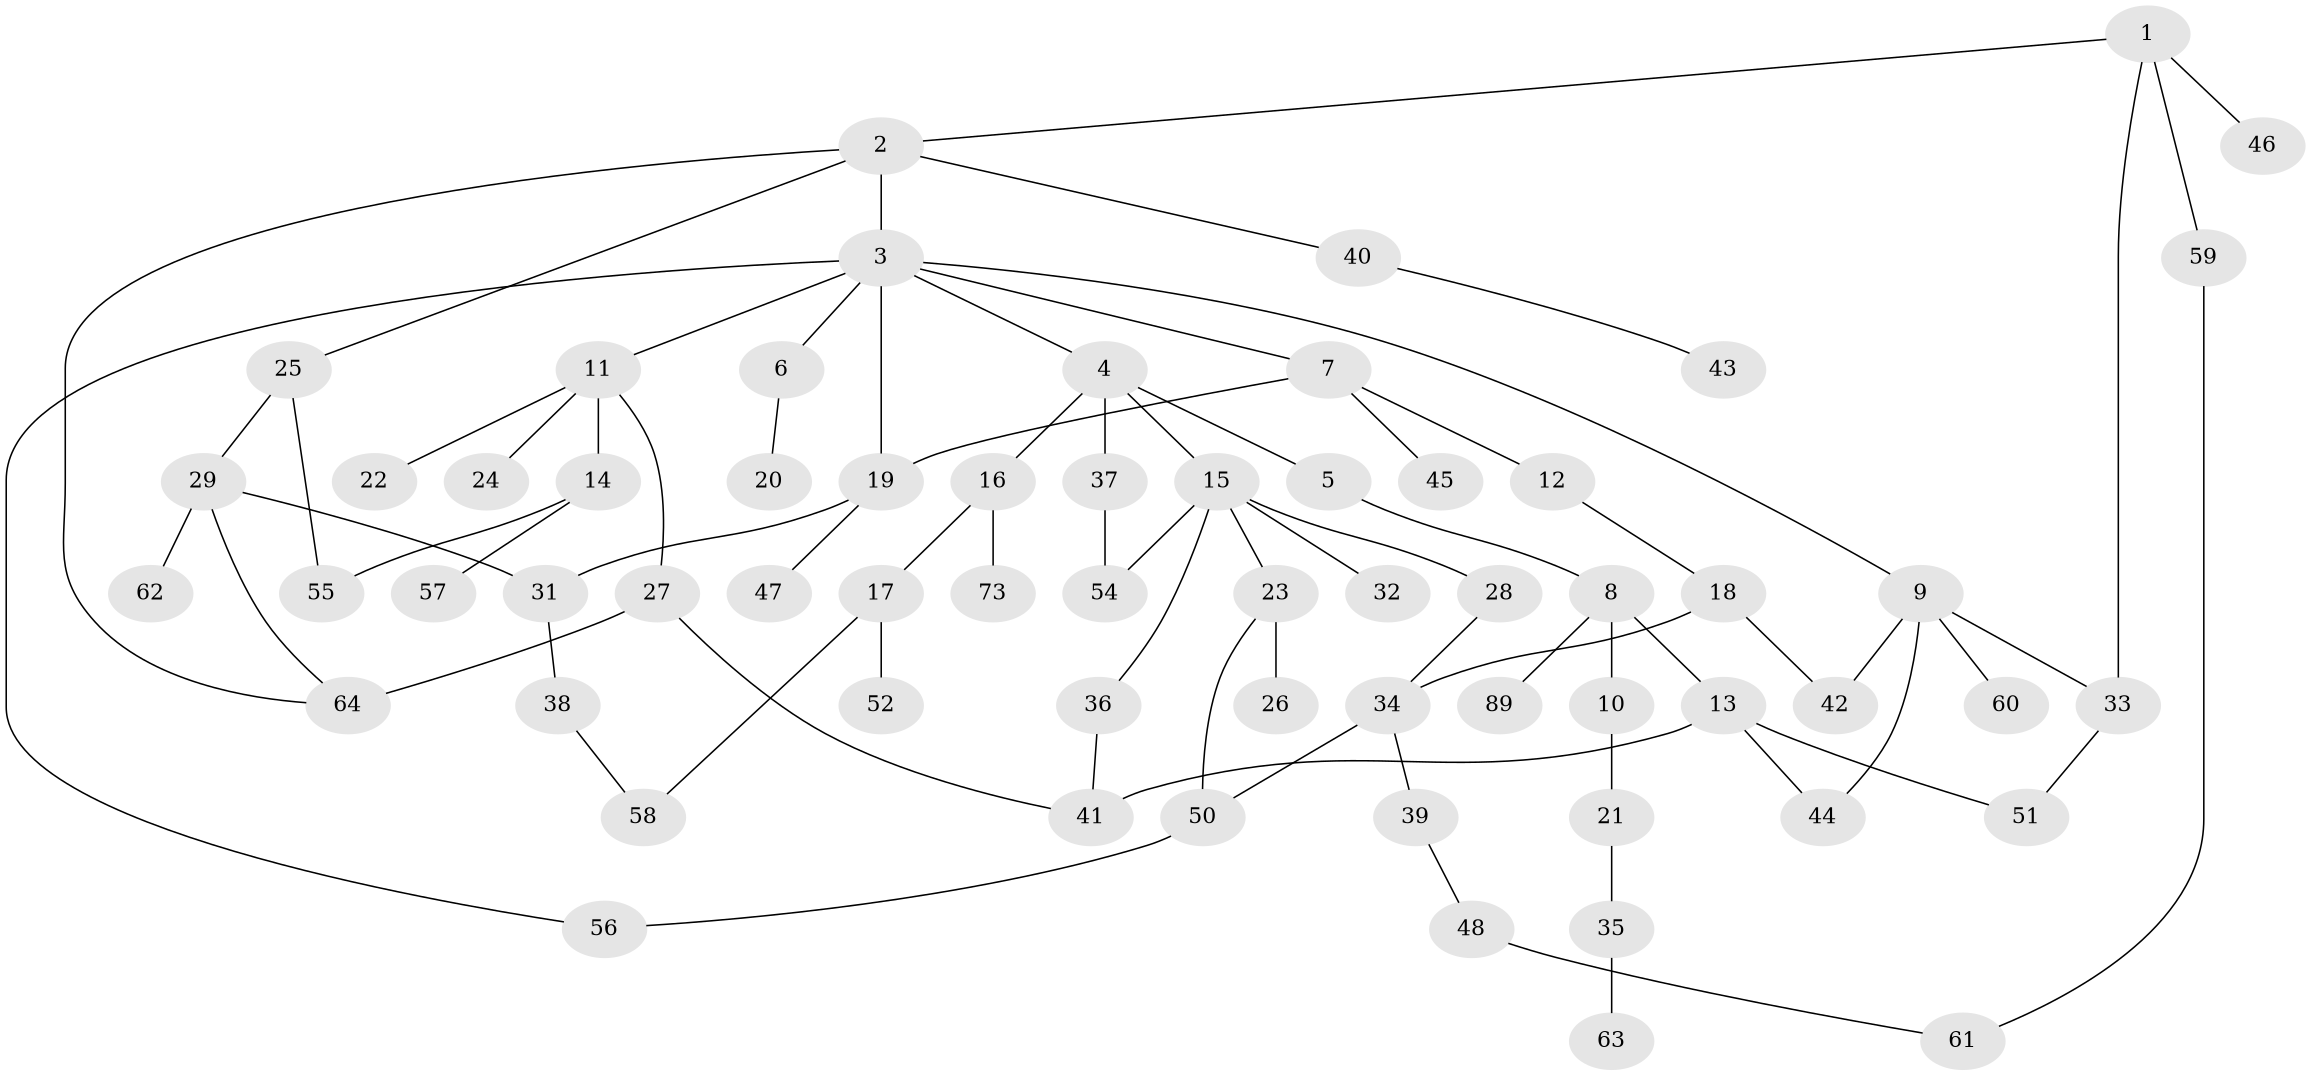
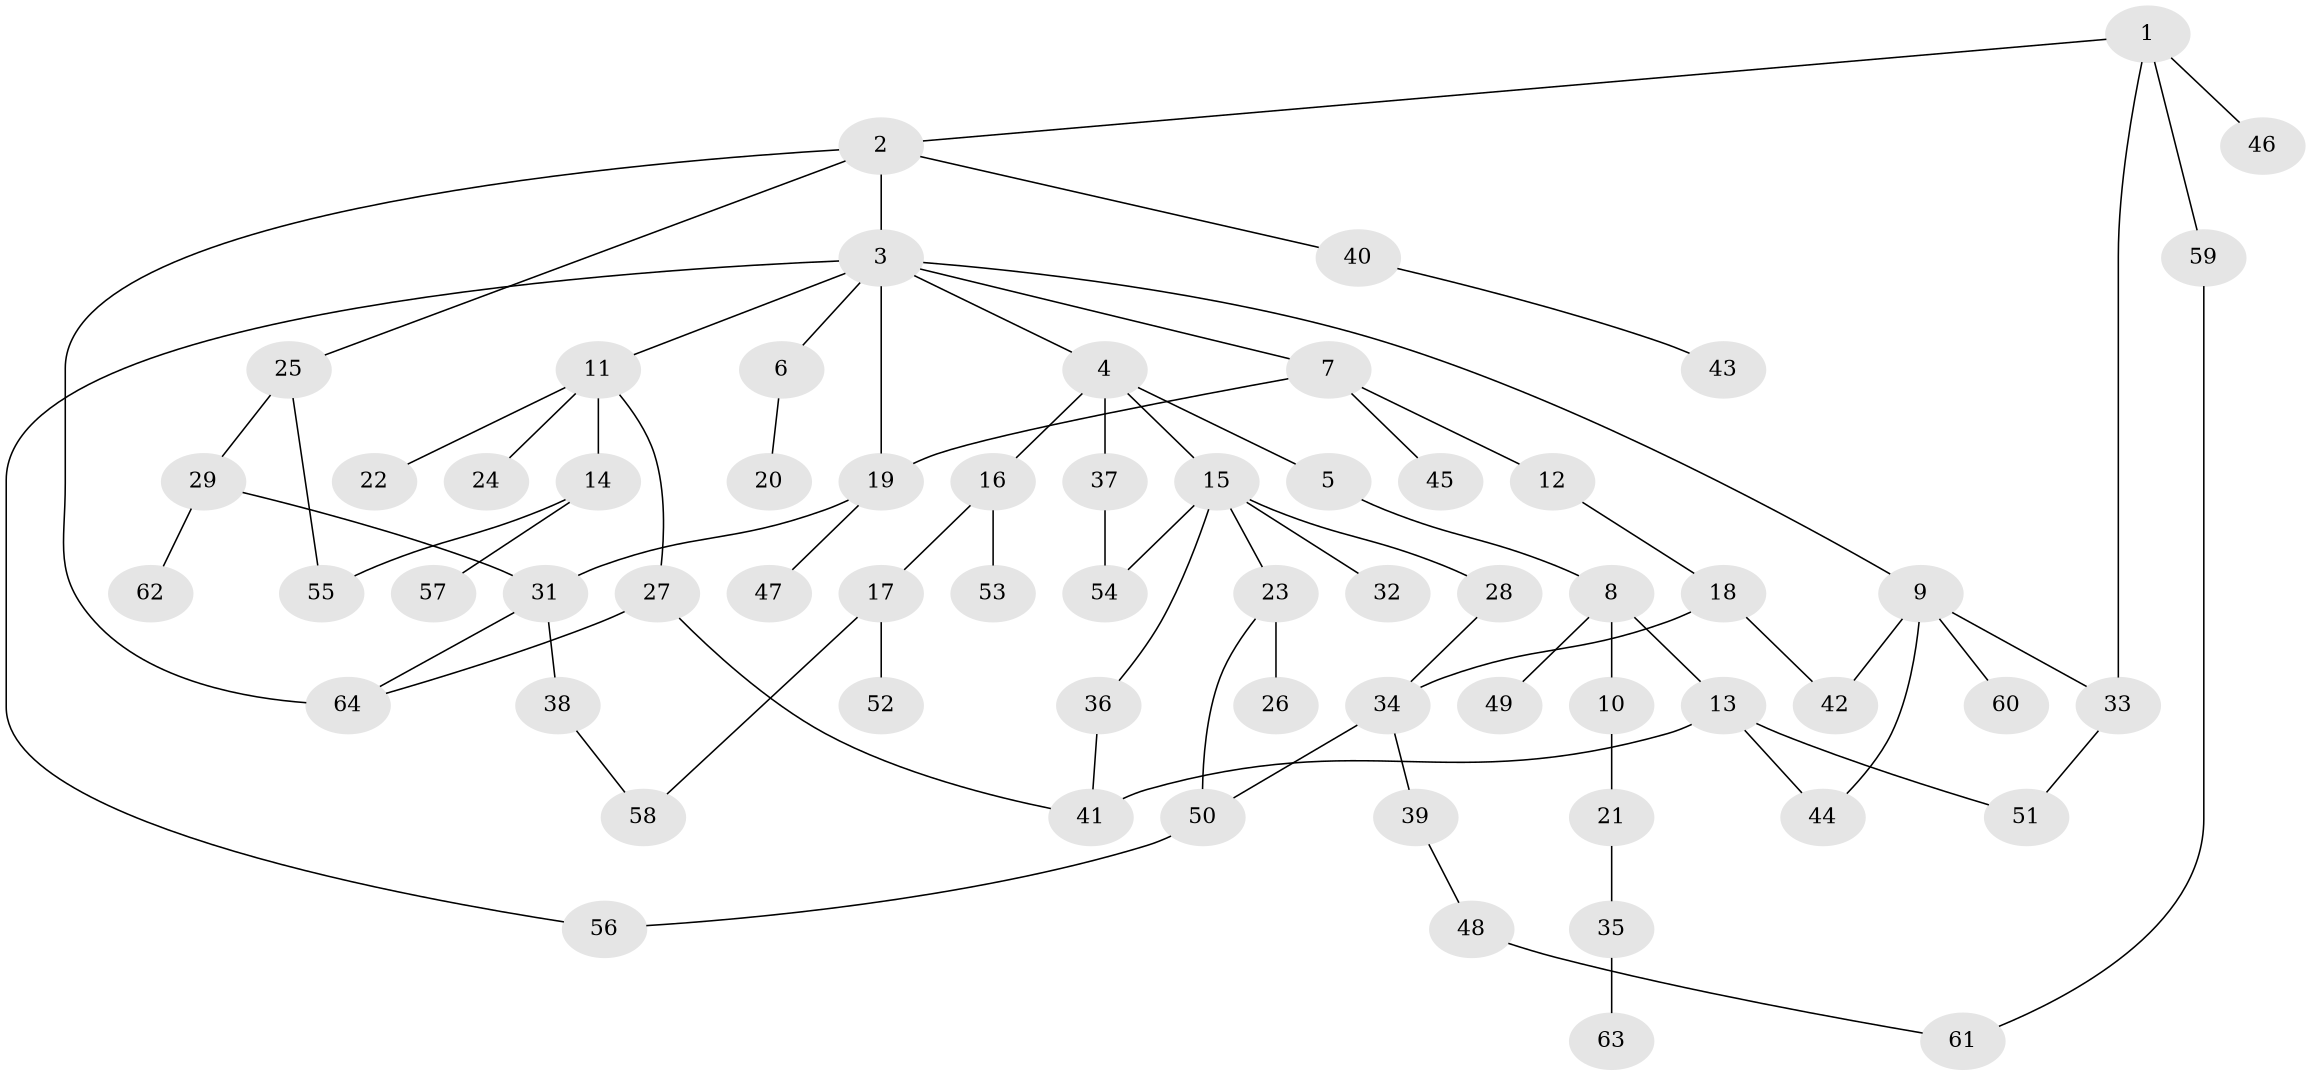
node "73": label "73" -> "53"
edge "29" -- "64": now "31" -- "64"
node "89": label "89" -> "49"
